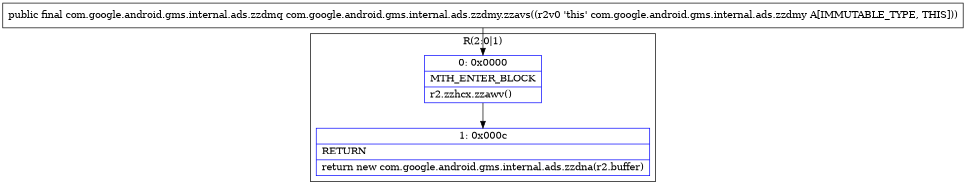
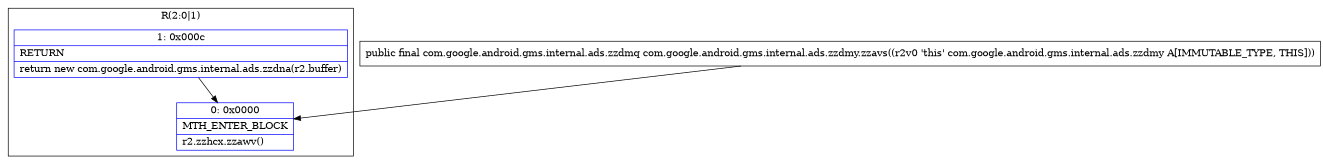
edge "0: 0x0000" -> "1: 0x000c": reversed
